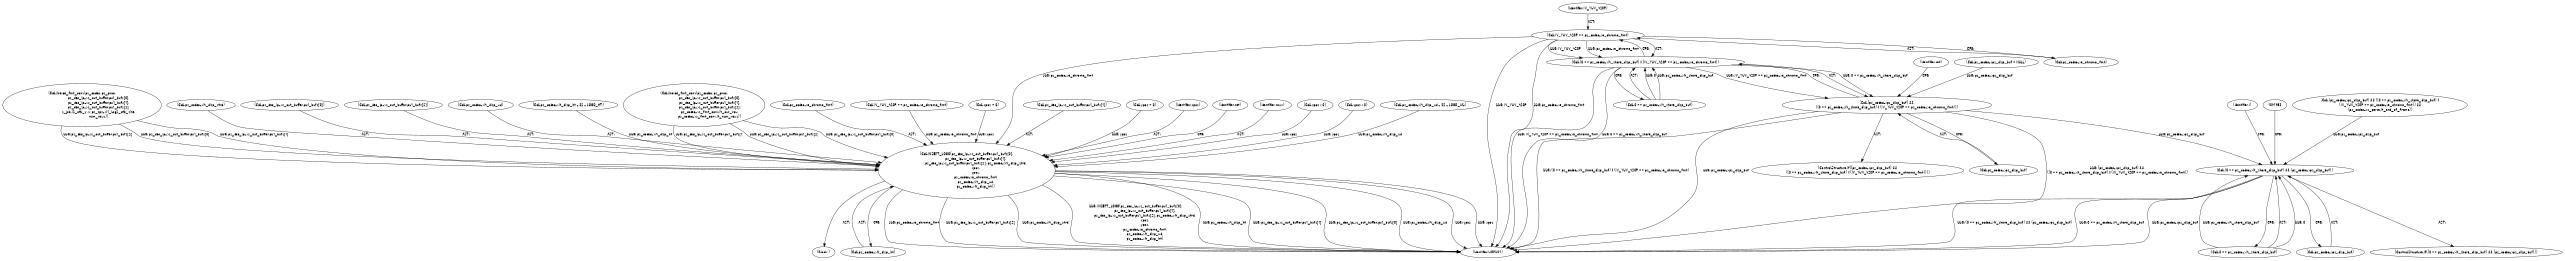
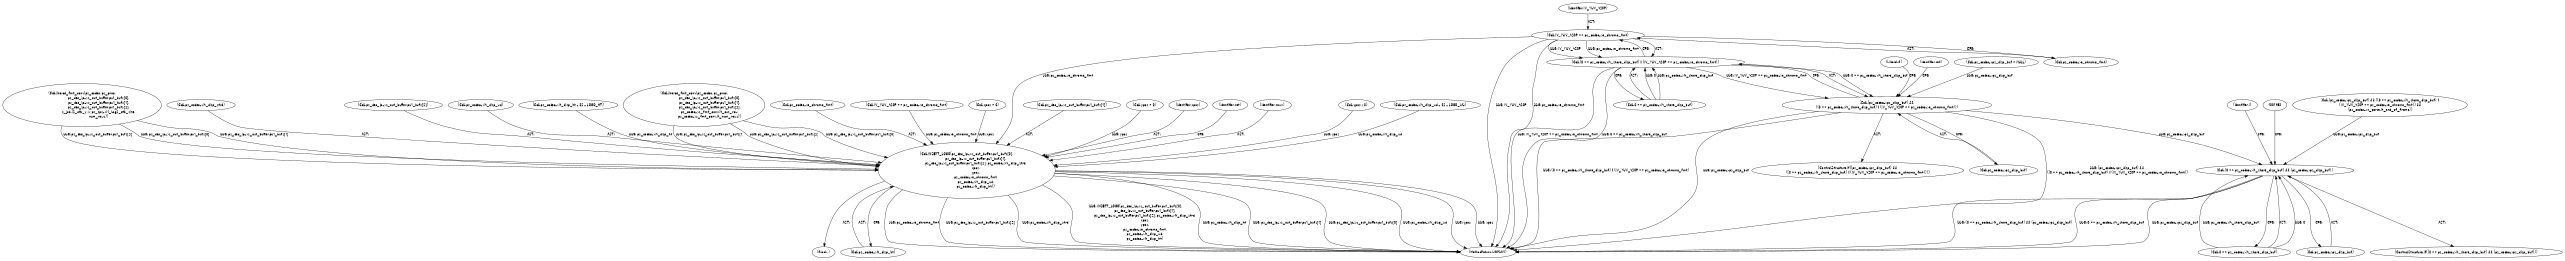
node "(Literal,0)": added
node "(Call,ps_dec_ip->s_out_buffer.pu1_bufs[0])": removed
node "(Call,xpos < 0)": removed
node "1071758": label "1071758" -> "1001758"
node "(Identifier,WORD32)": label "(Identifier,WORD32)" -> "(MethodReturn,WORD32)"
